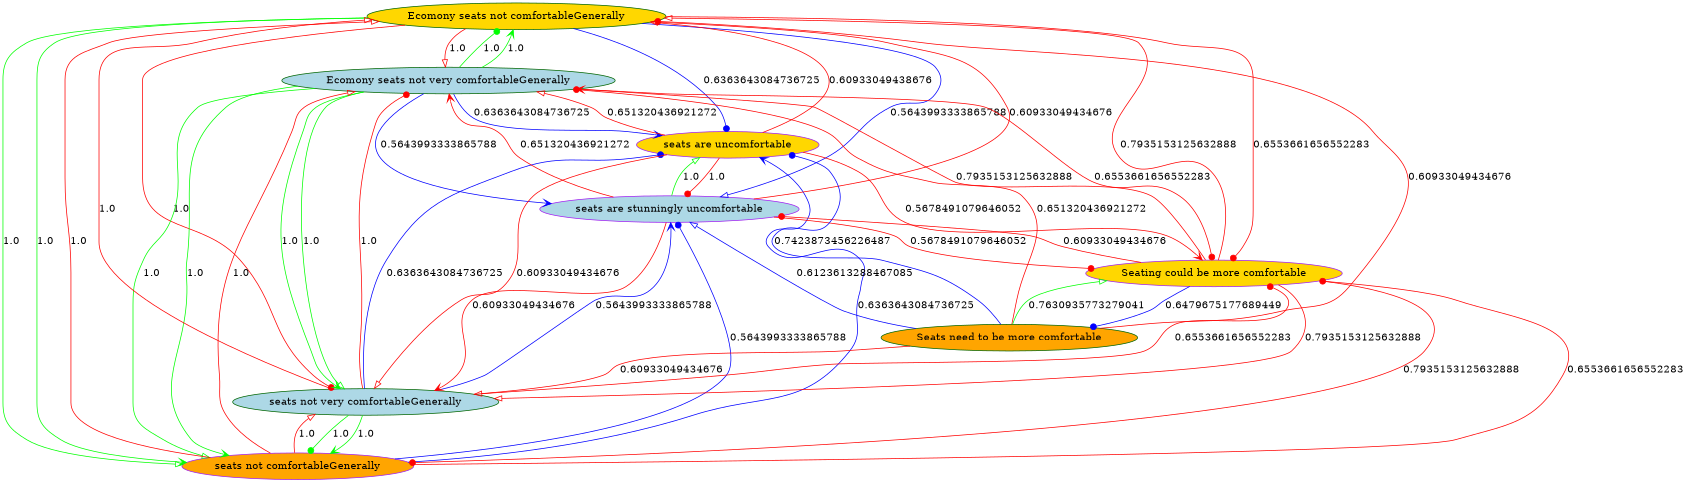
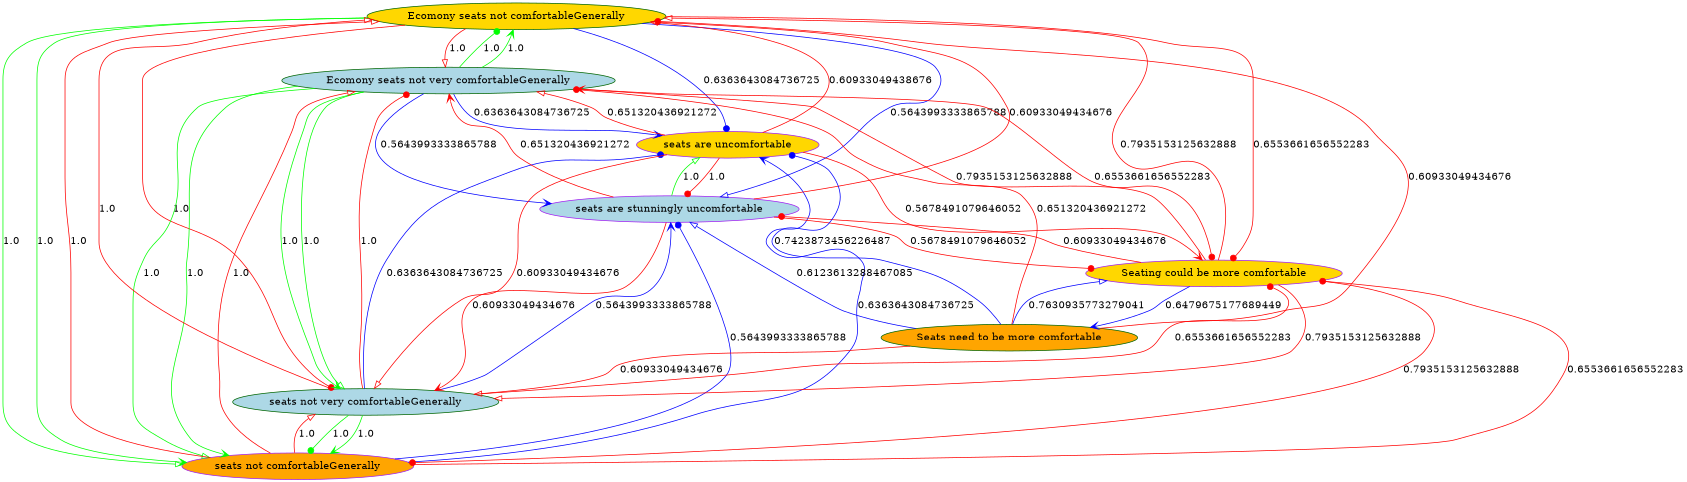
edge "Seats need to be more comfortable" -> "Seating could be more comfortable": color green -> blue
edge "Seating could be more comfortable" -> "Seats need to be more comfortable": arrowhead dot -> vee
